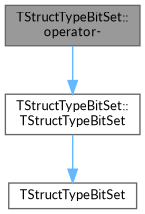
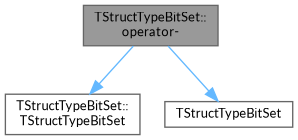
edge "TStructTypeBitSet:: TStructTypeBitSet" -> "TStructTypeBitSet": now "TStructTypeBitSet:: operator-" -> "TStructTypeBitSet"
